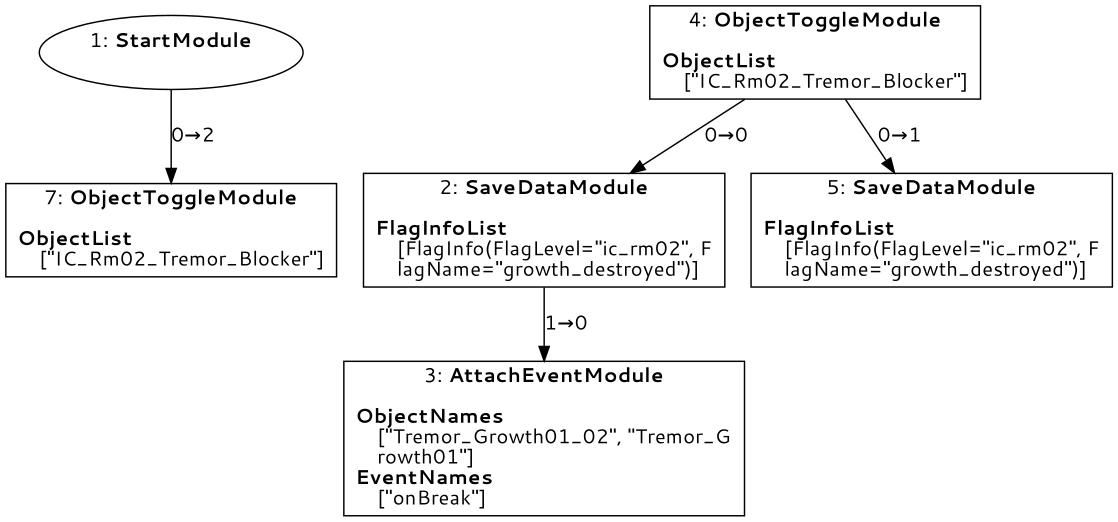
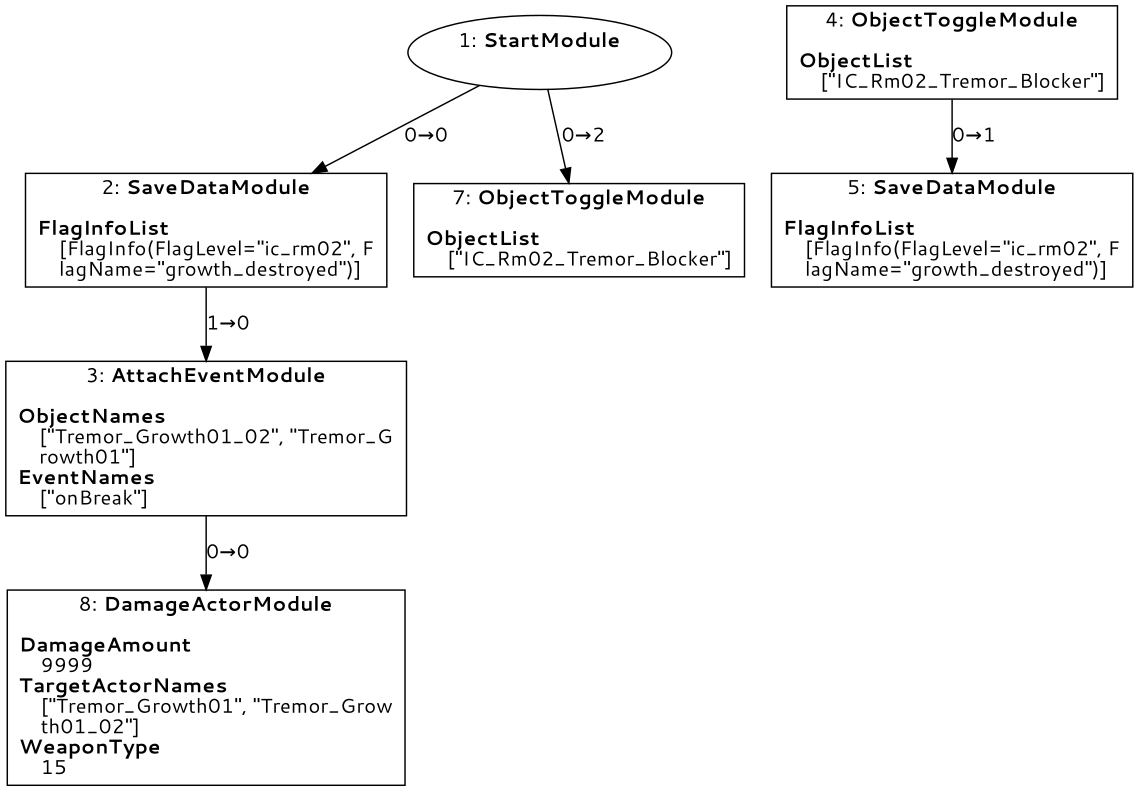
edge "4:" -> "2:": now "1:" -> "2:"
node "8:": added
